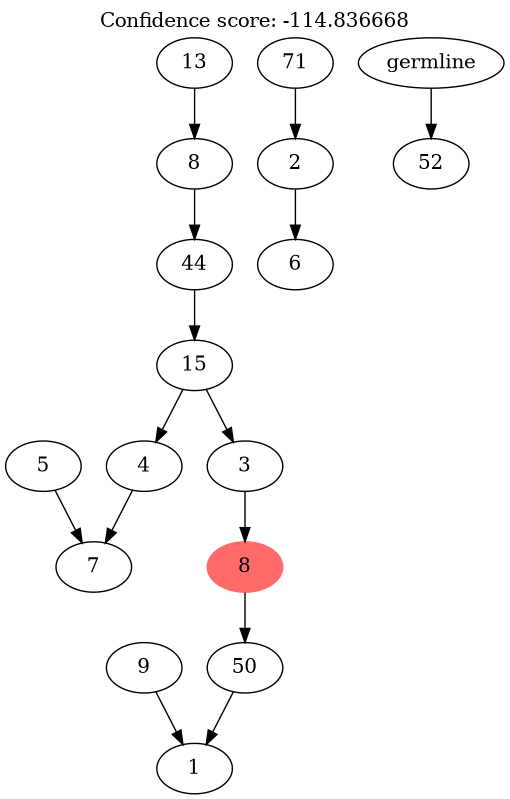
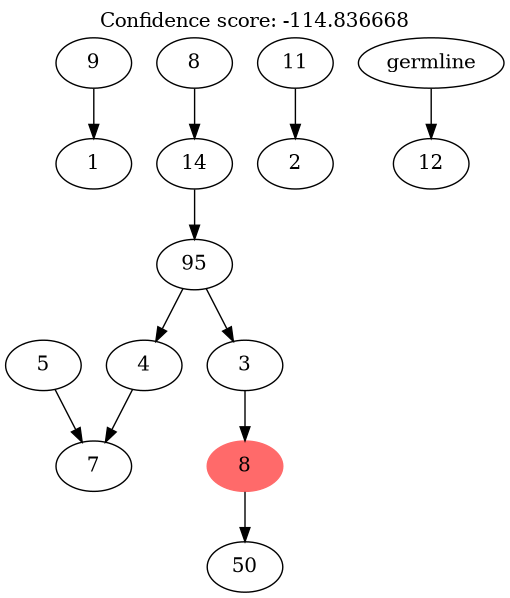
node "13": removed
node "71": label "71" -> "11"
node "52": label "52" -> "12"
node "44": label "44" -> "14"
node "6": removed
node "15": label "15" -> "95"
edge "50" -> "1": removed
